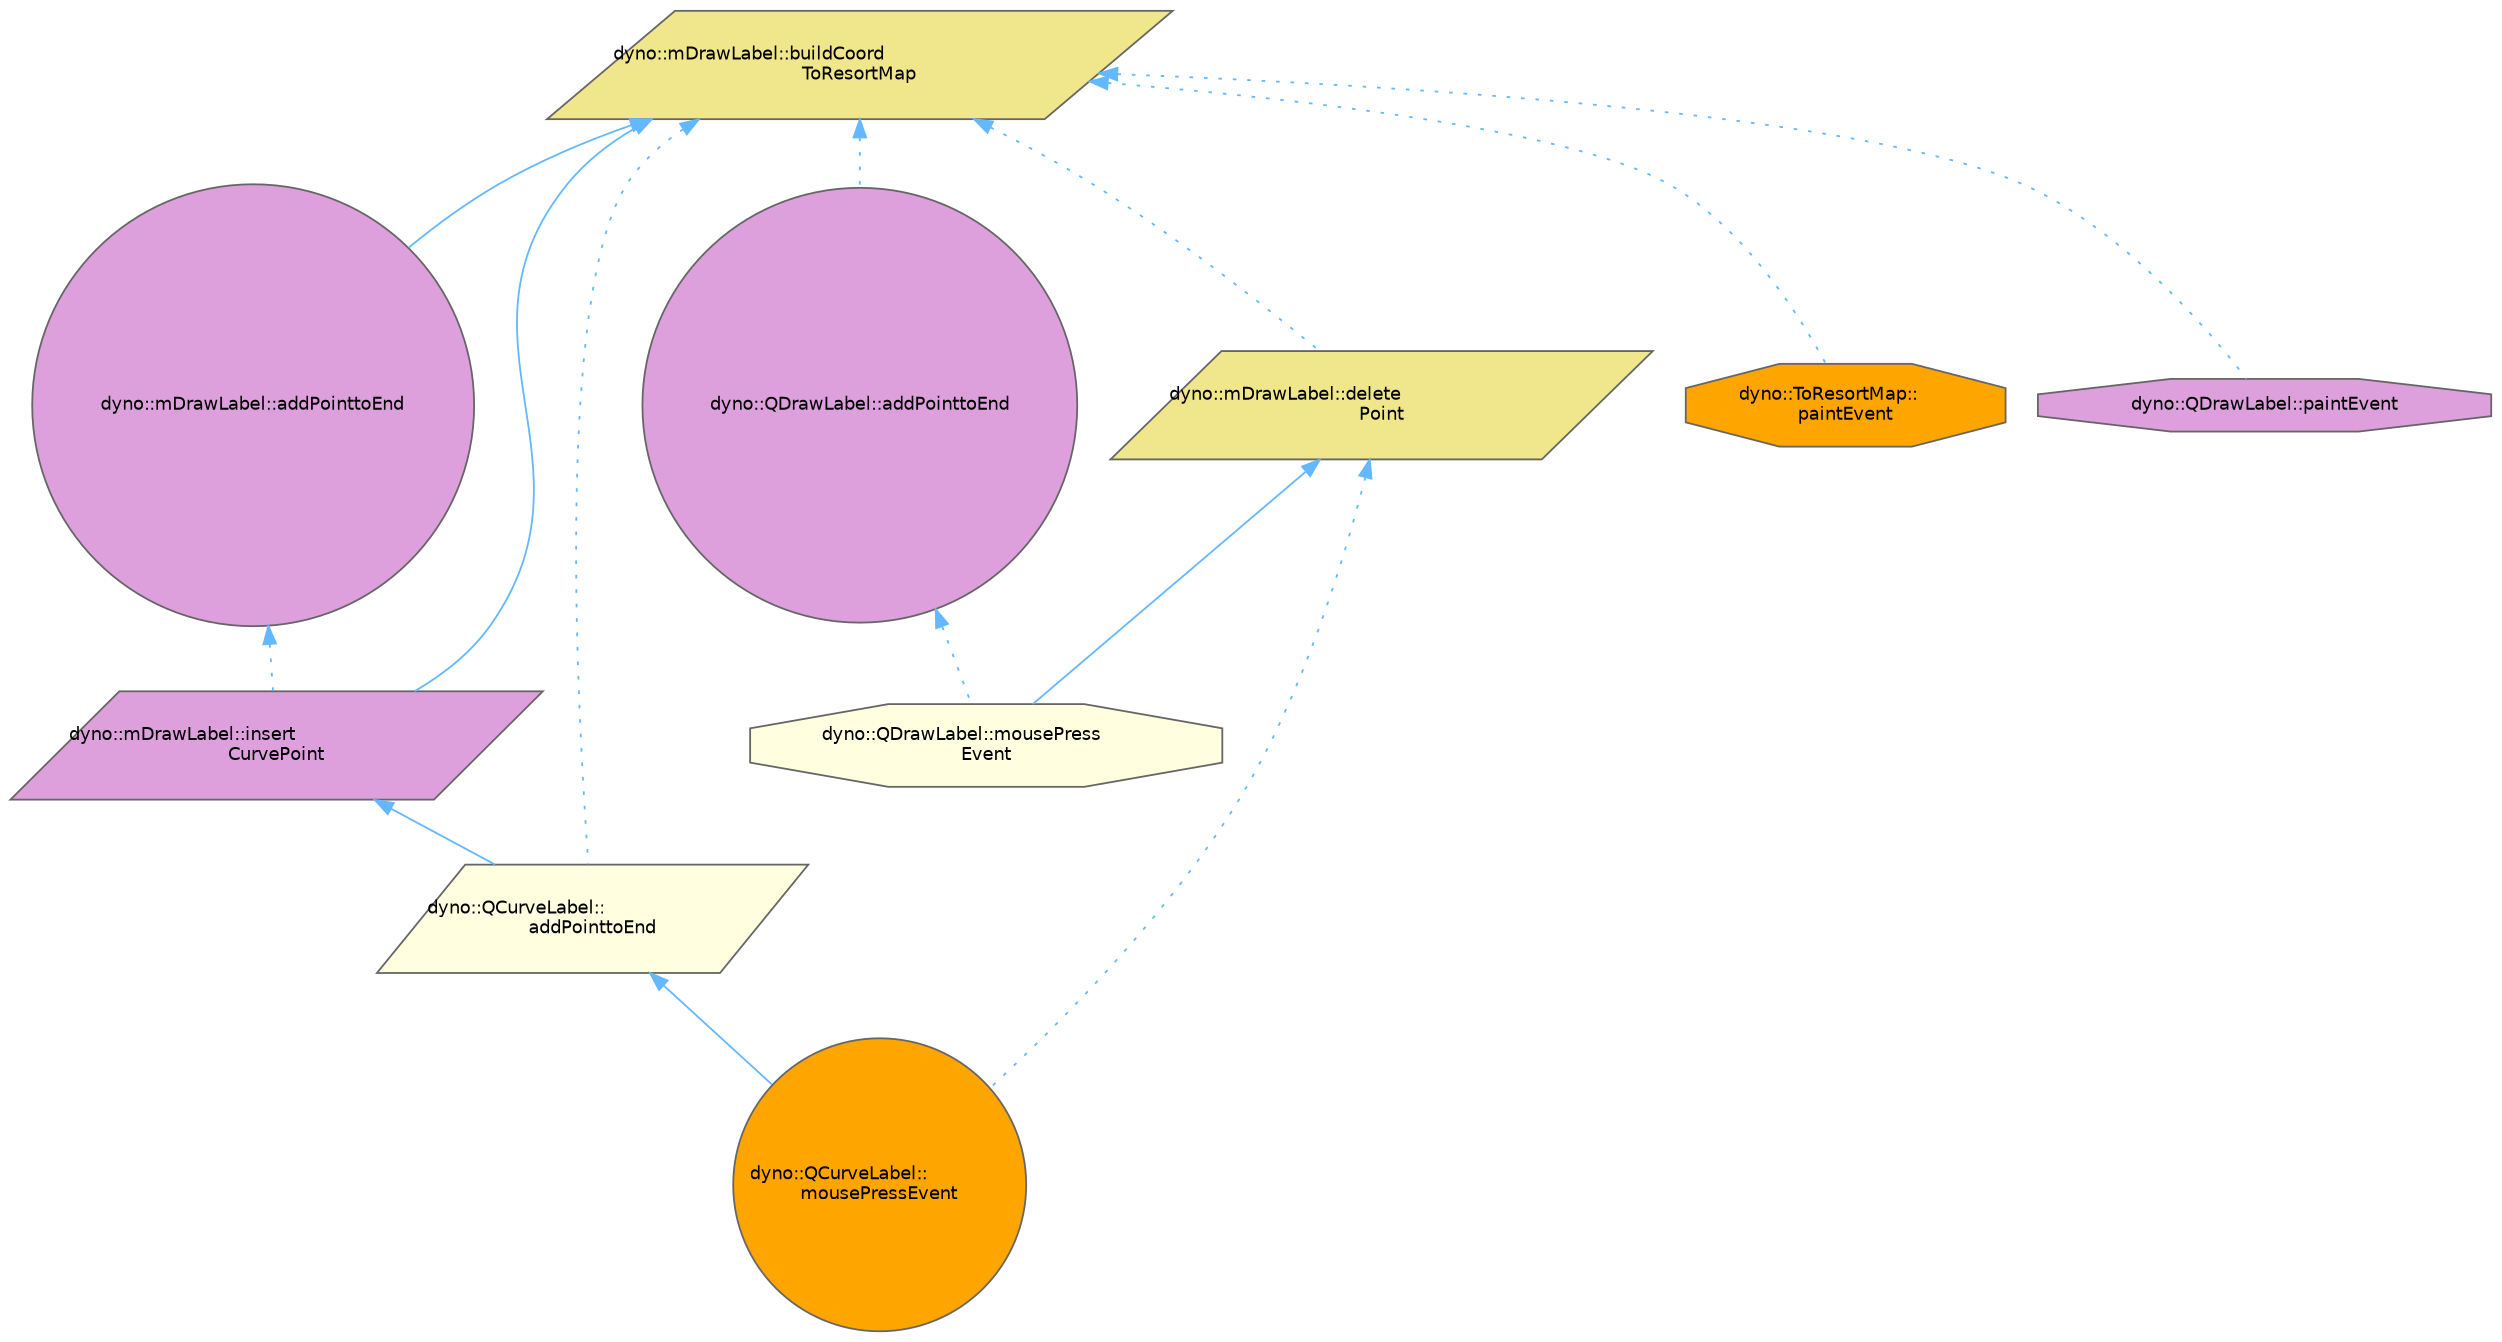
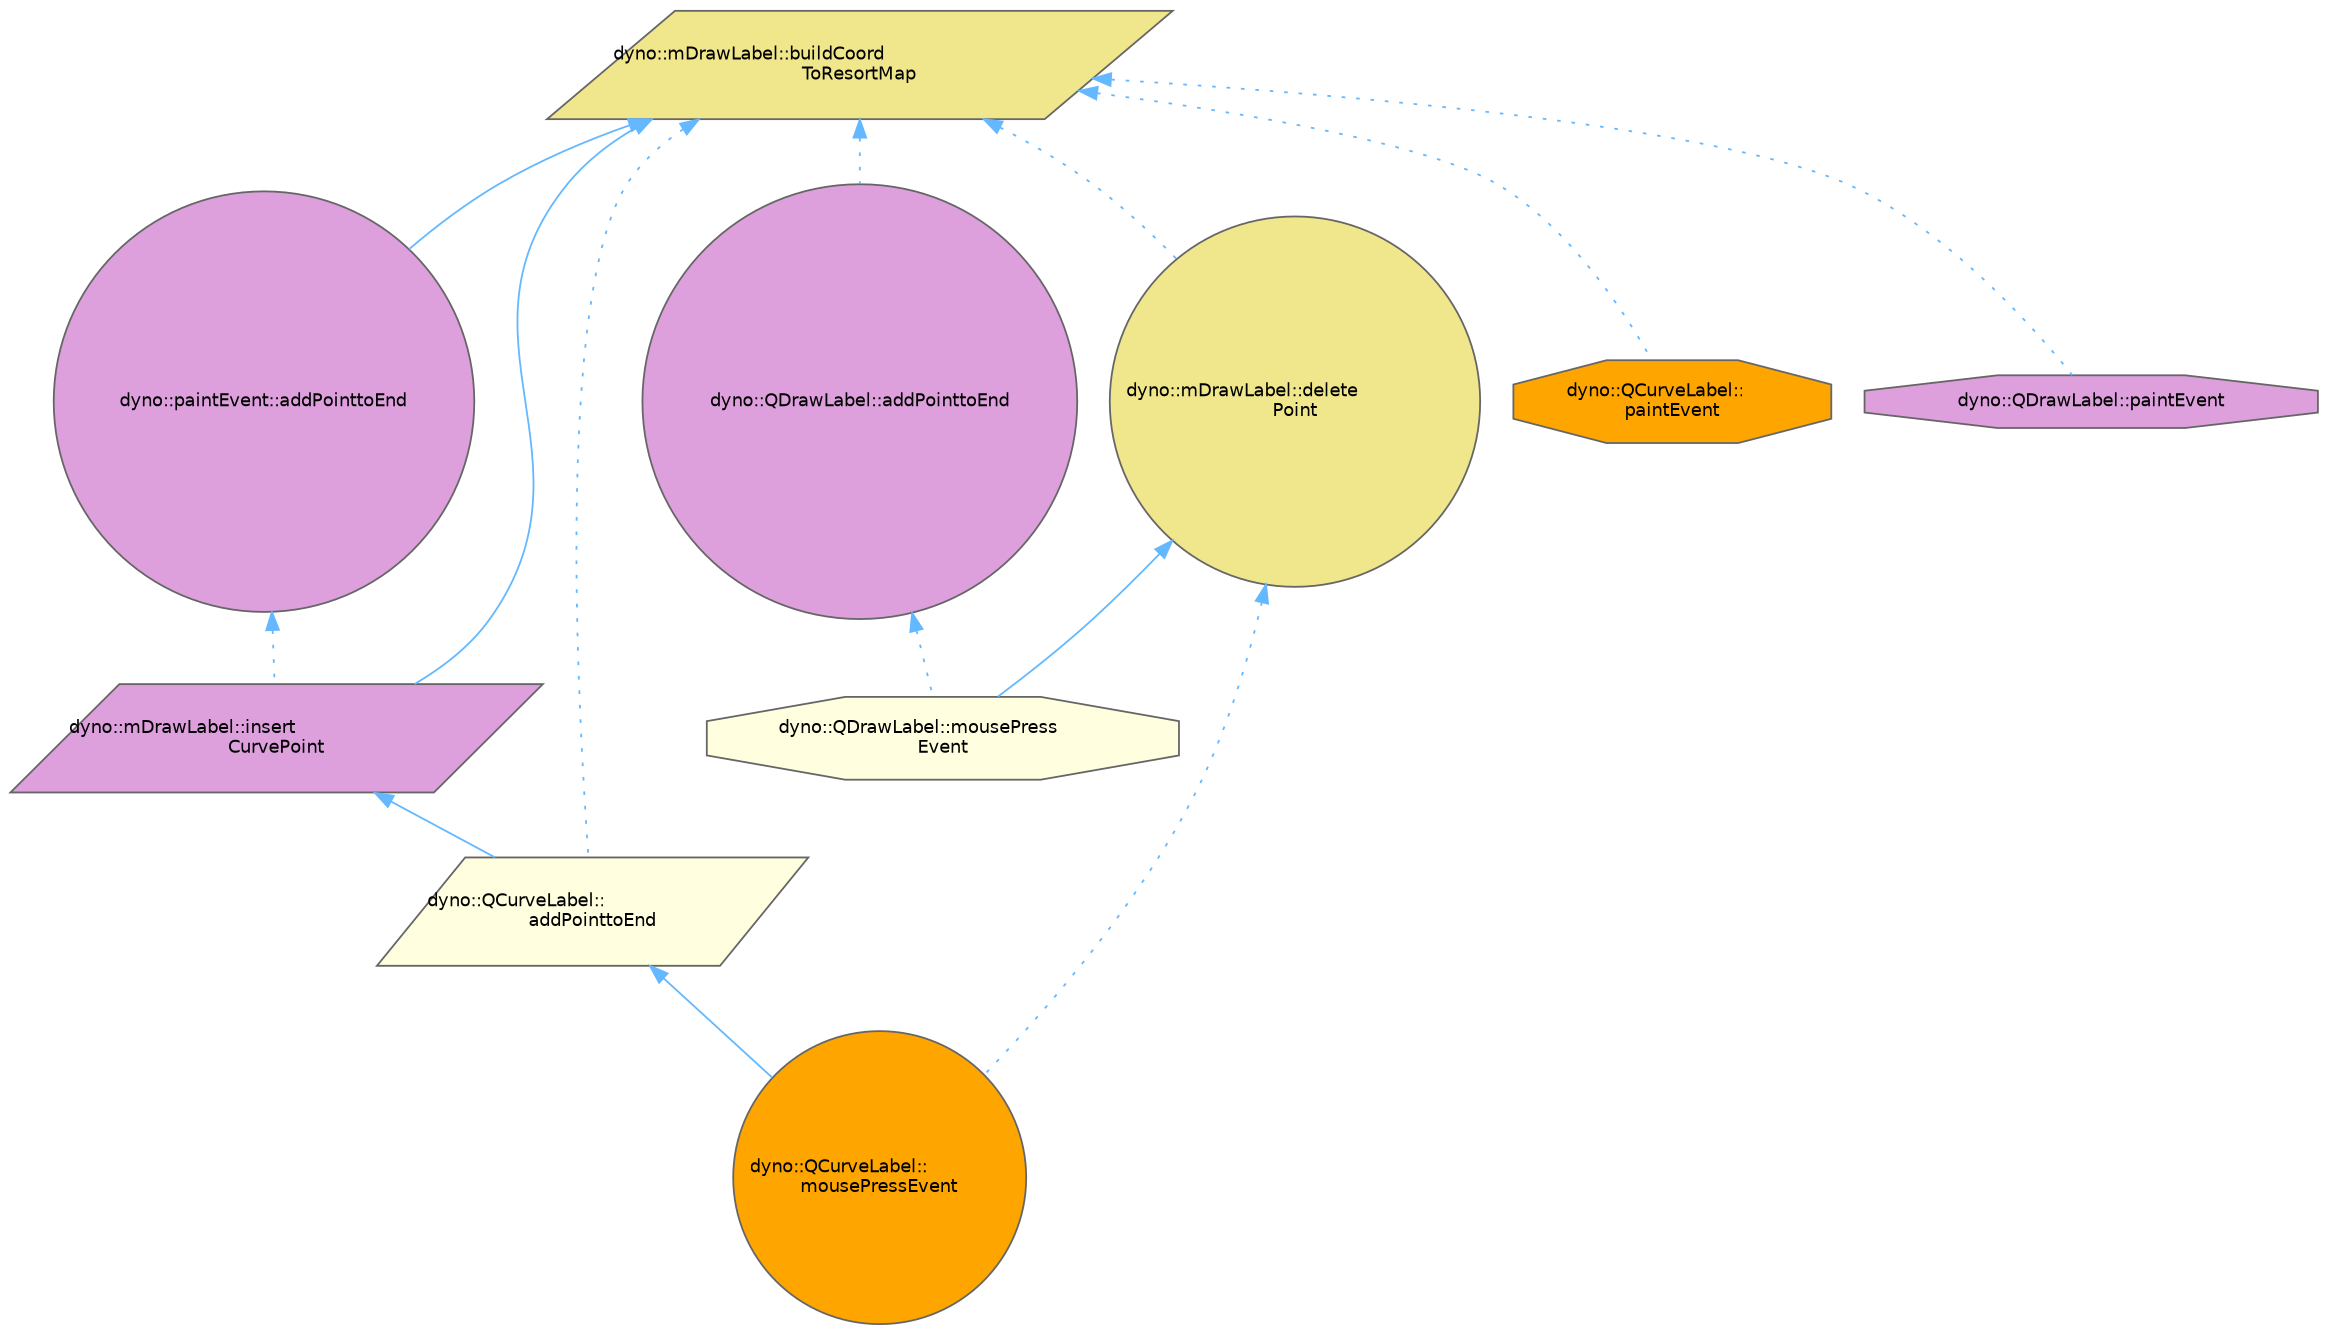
node "dyno::mDrawLabel::addPointtoEnd": label "dyno::mDrawLabel::addPointtoEnd" -> "dyno::paintEvent::addPointtoEnd"
node "dyno::mDrawLabel::delete Point": shape parallelogram -> circle
node "dyno::ToResortMap:: paintEvent": label "dyno::ToResortMap:: paintEvent" -> "dyno::QCurveLabel:: paintEvent"
